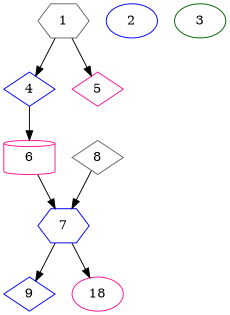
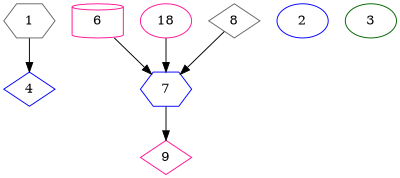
node "5": removed
edge "4" -> "6": removed
edge "7" -> "18": reversed
node "9": color blue -> deeppink
